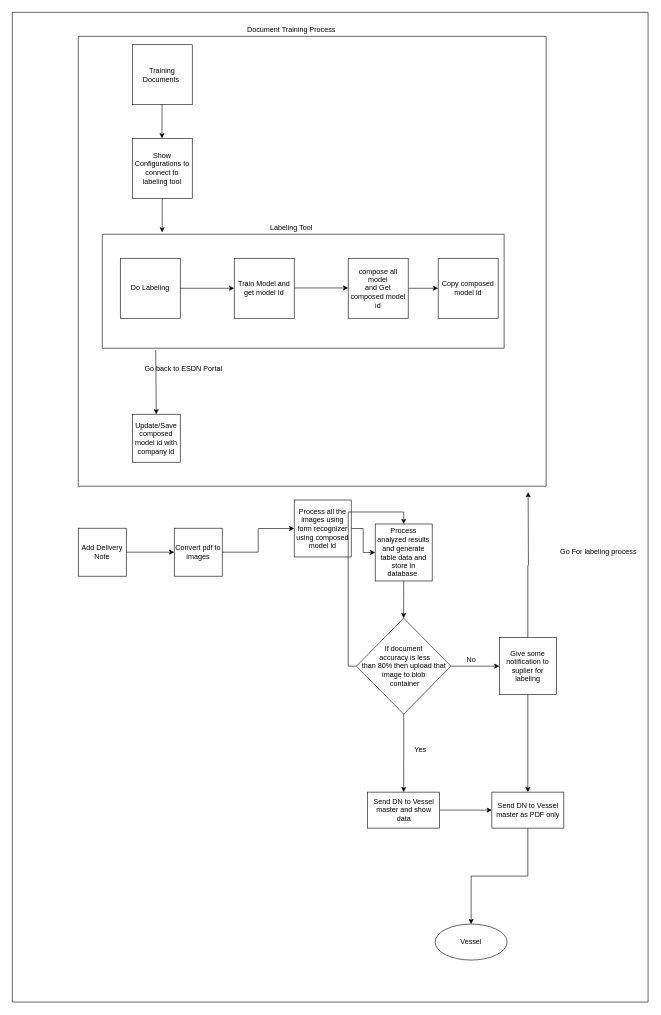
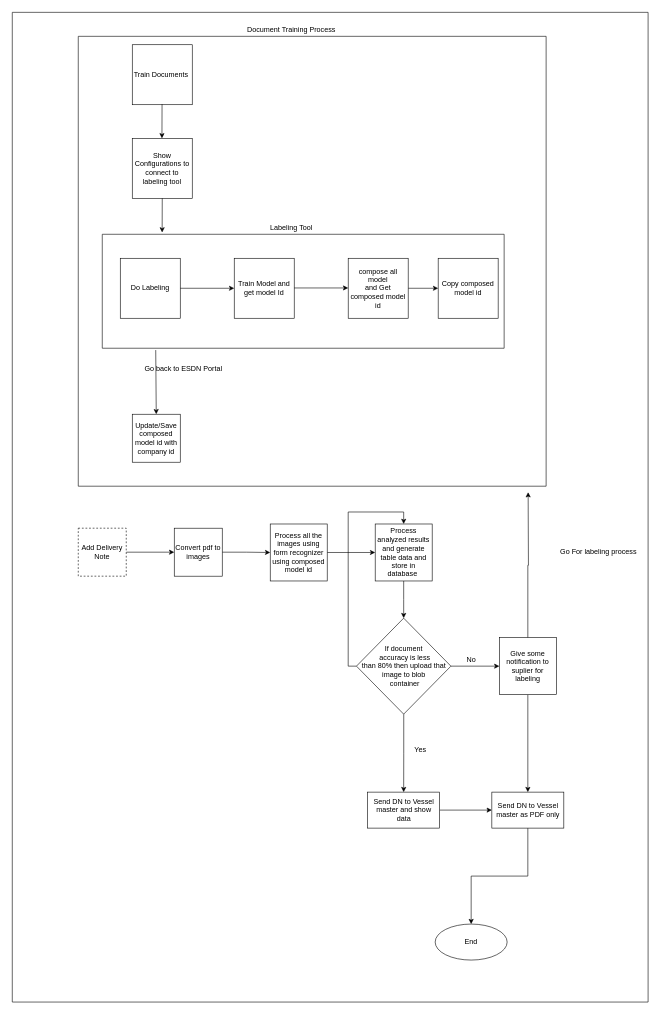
node "Training Documents": label "Training Documents" -> "Train Documents"
node "Process all the images using form recognizer using composed model id": moved (323, 529) -> (299, 553)
node "Add Delivery Note": style solid -> dashed
node "Vessel": label "Vessel" -> "End"
